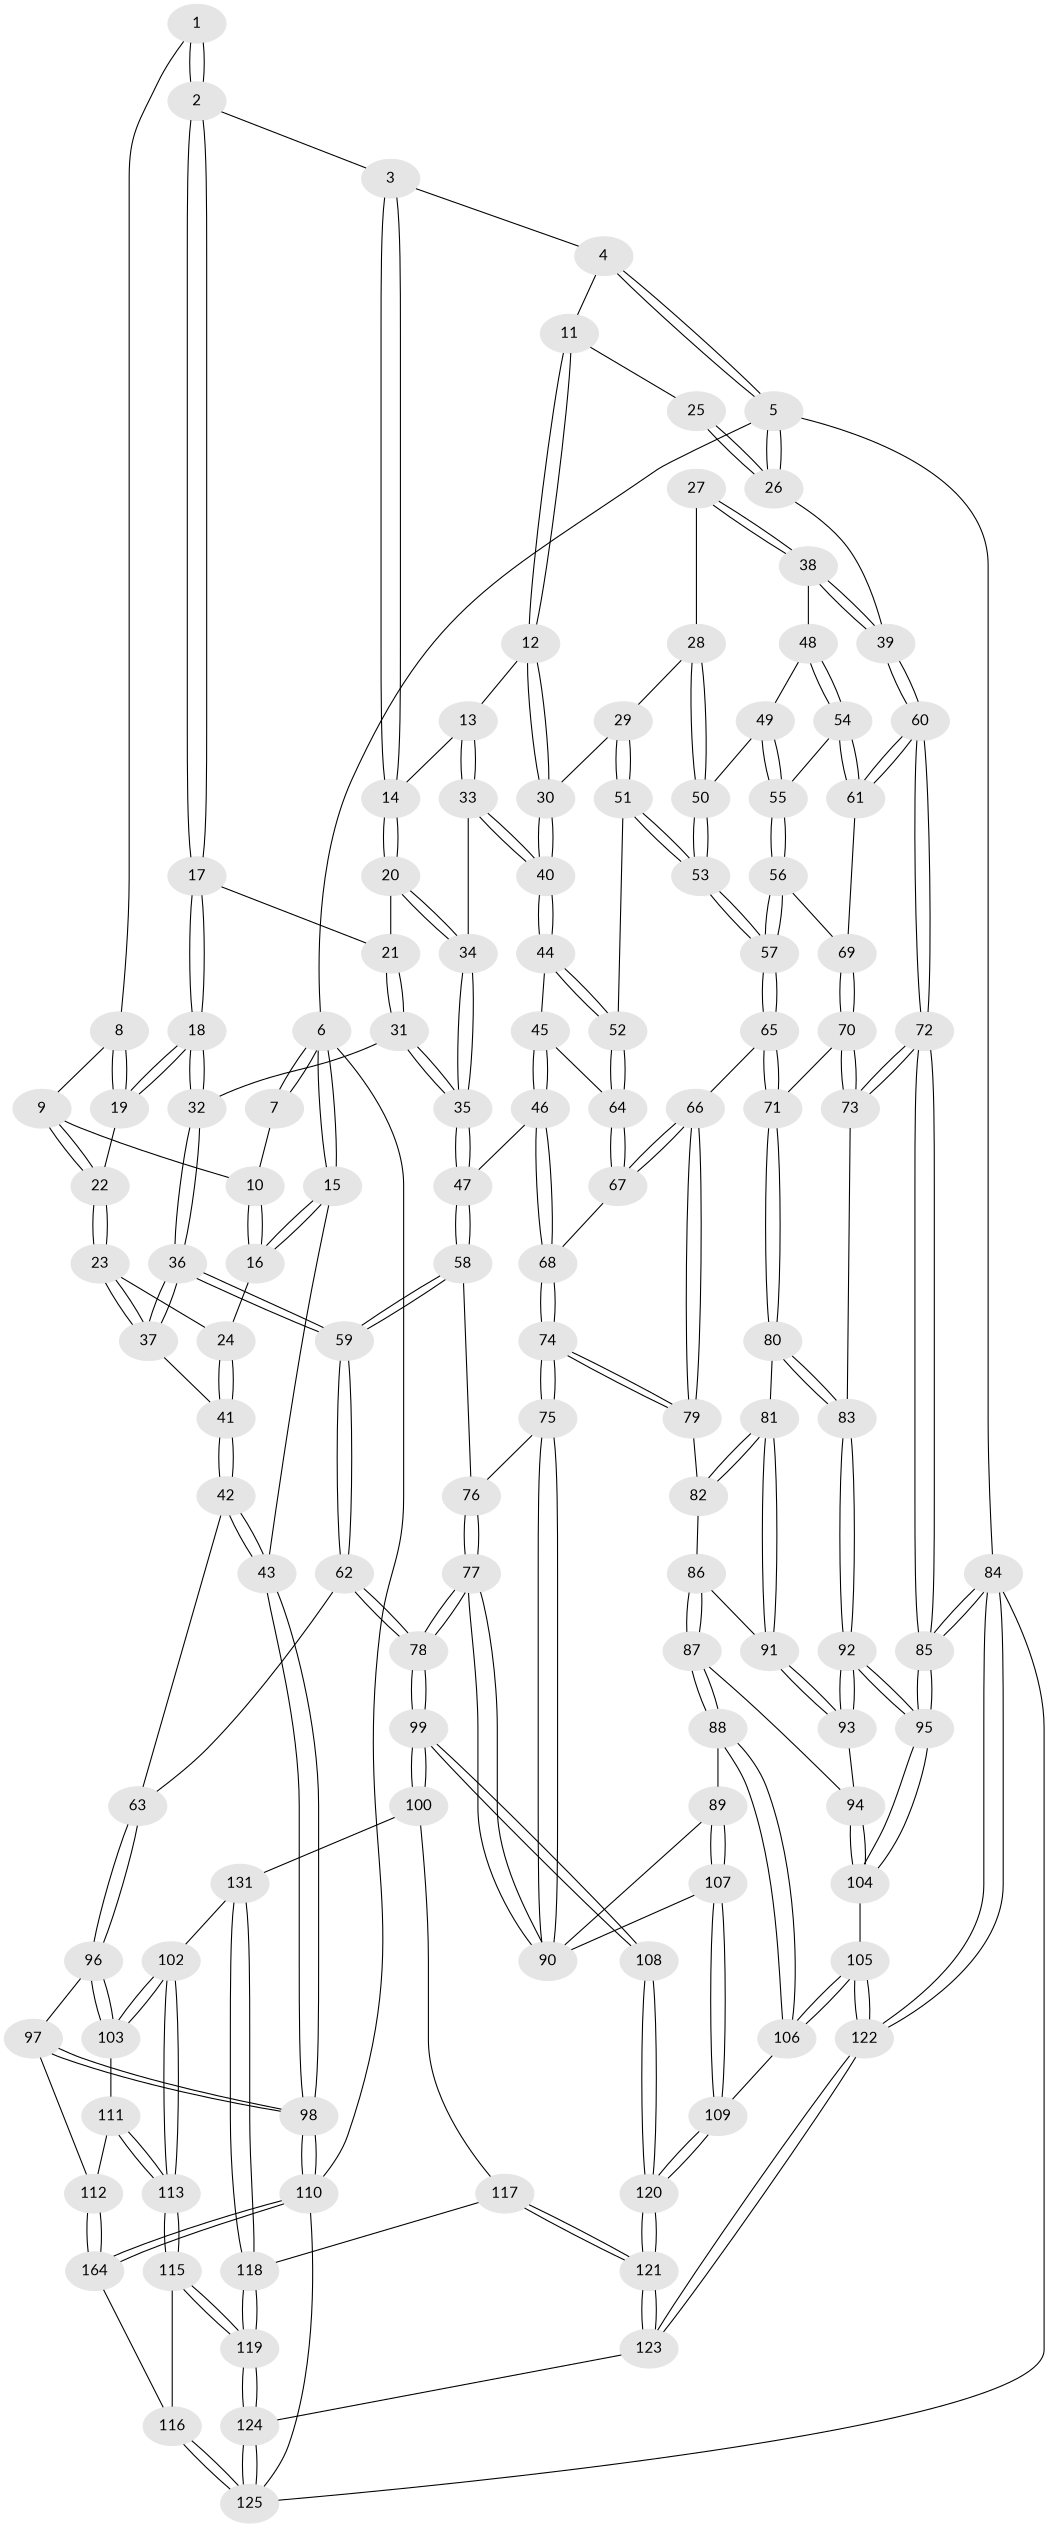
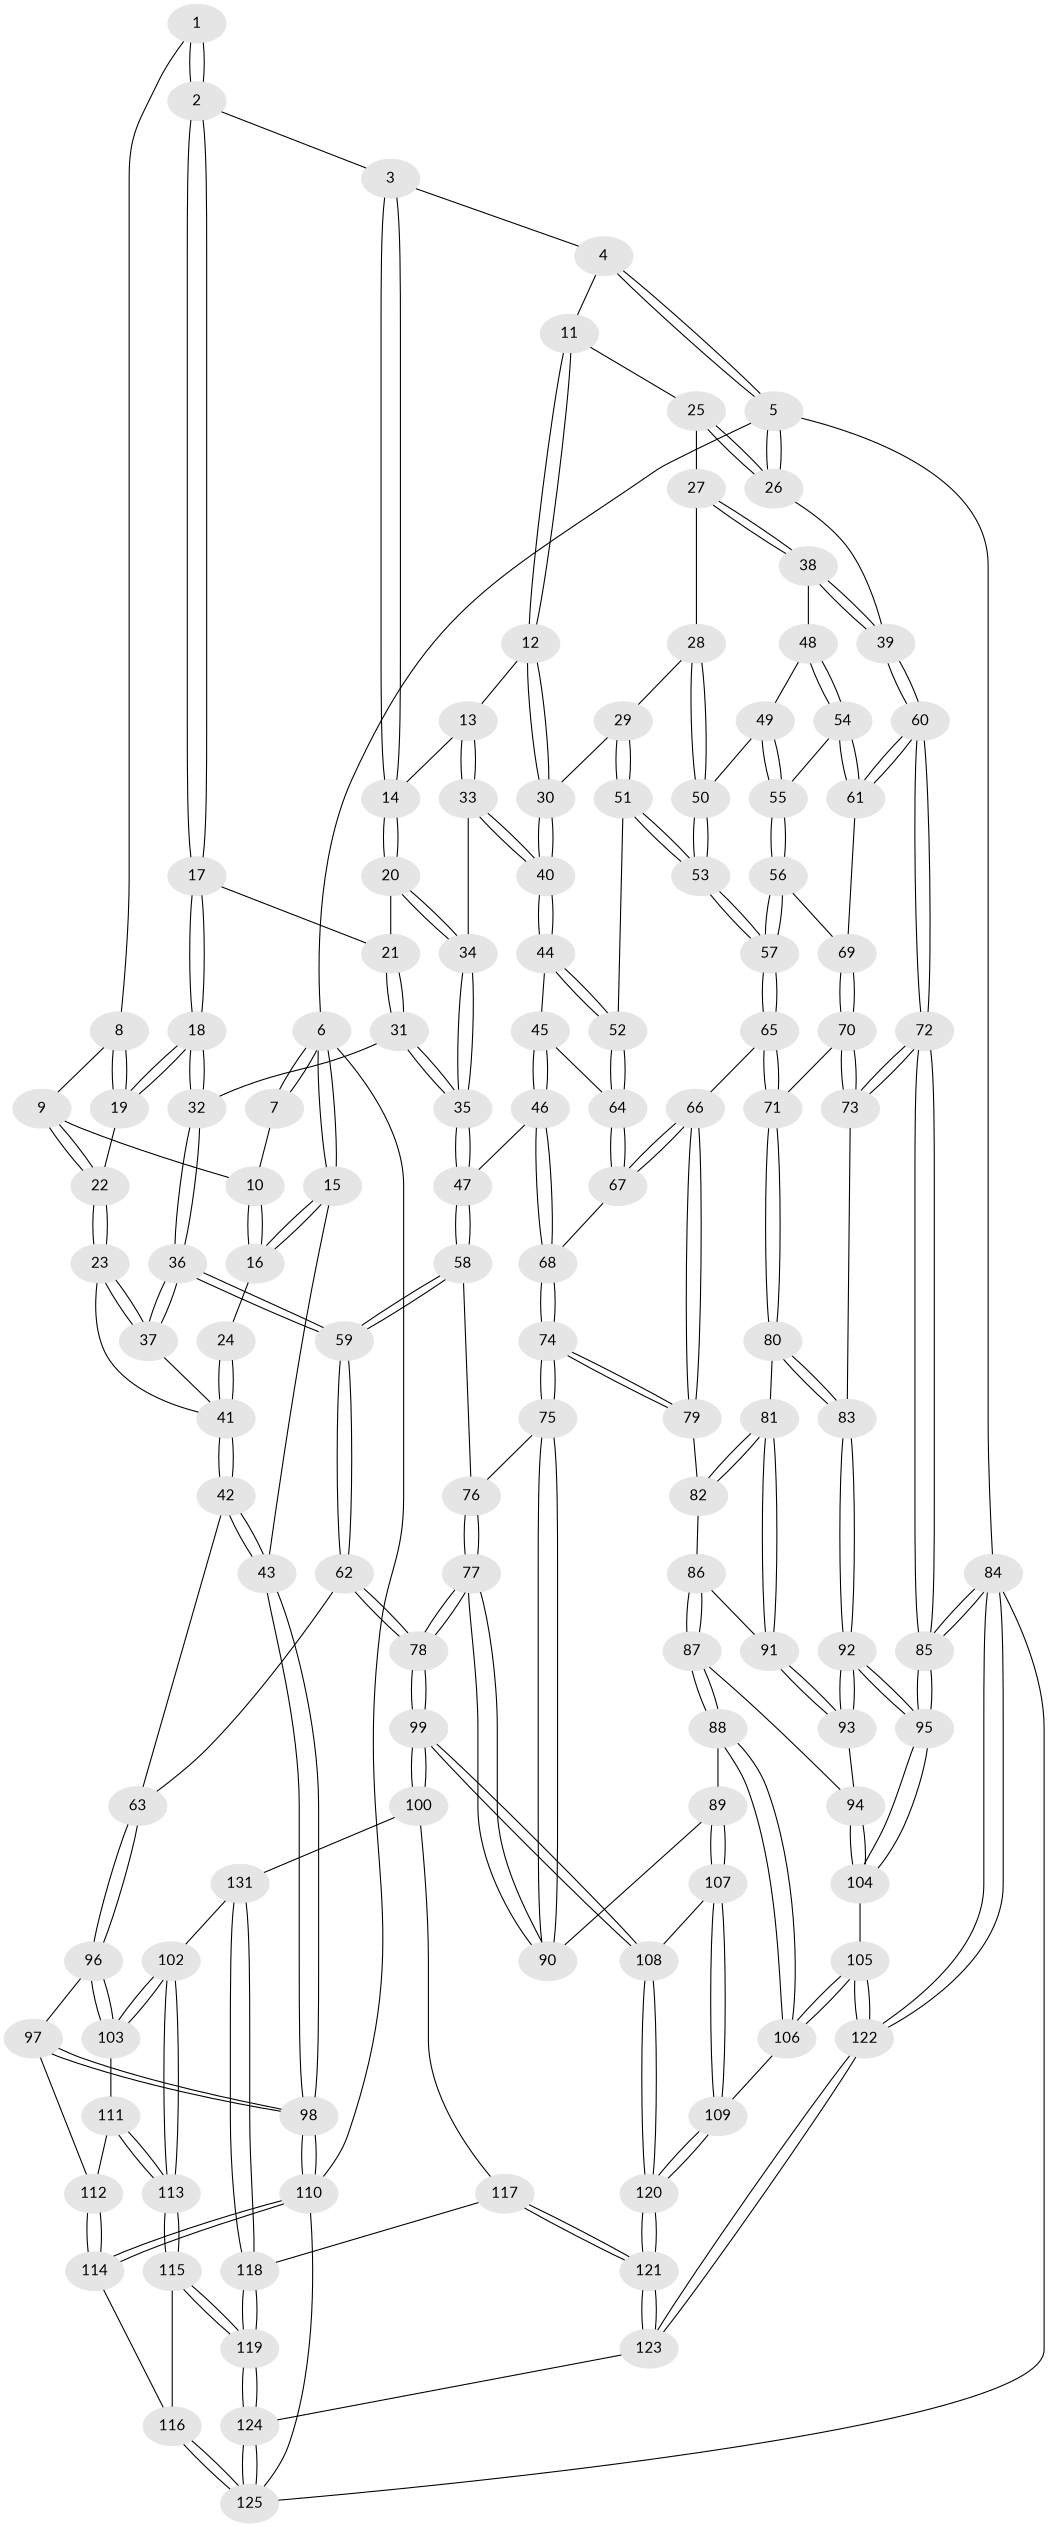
edge "25" -- "27": added
edge "23" -- "24": now "23" -- "41"
edge "107" -- "90": now "107" -- "108"
node "164": label "164" -> "114"
